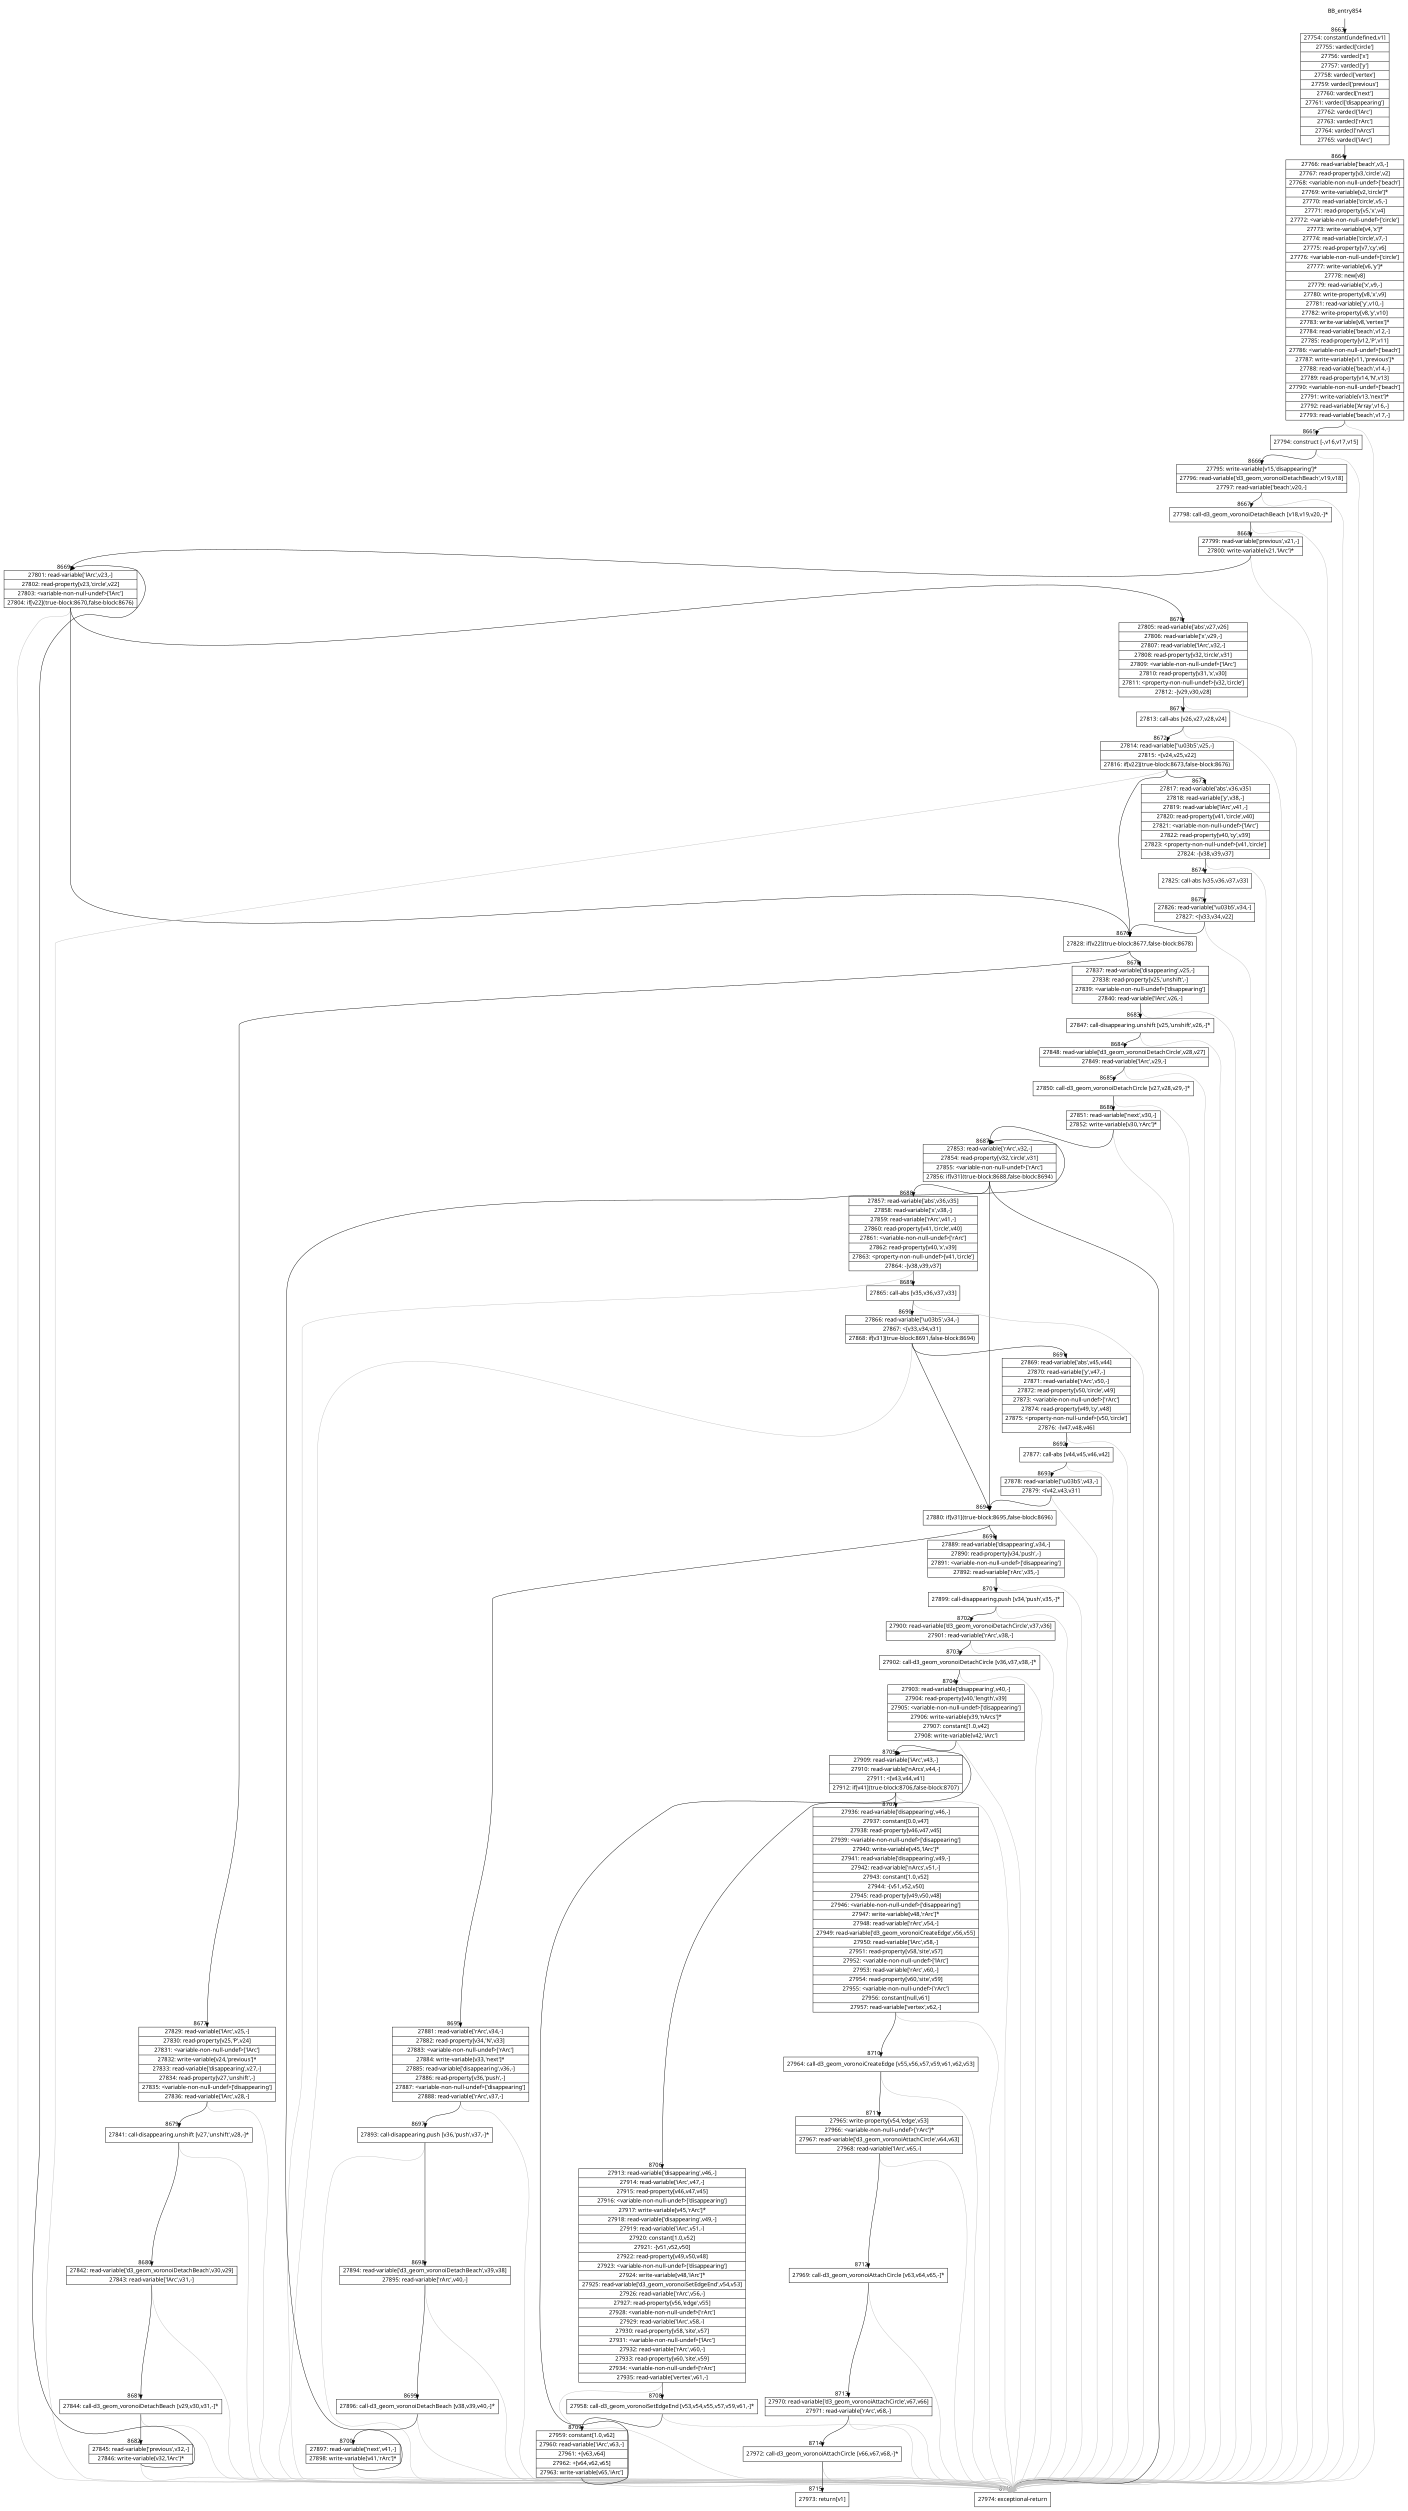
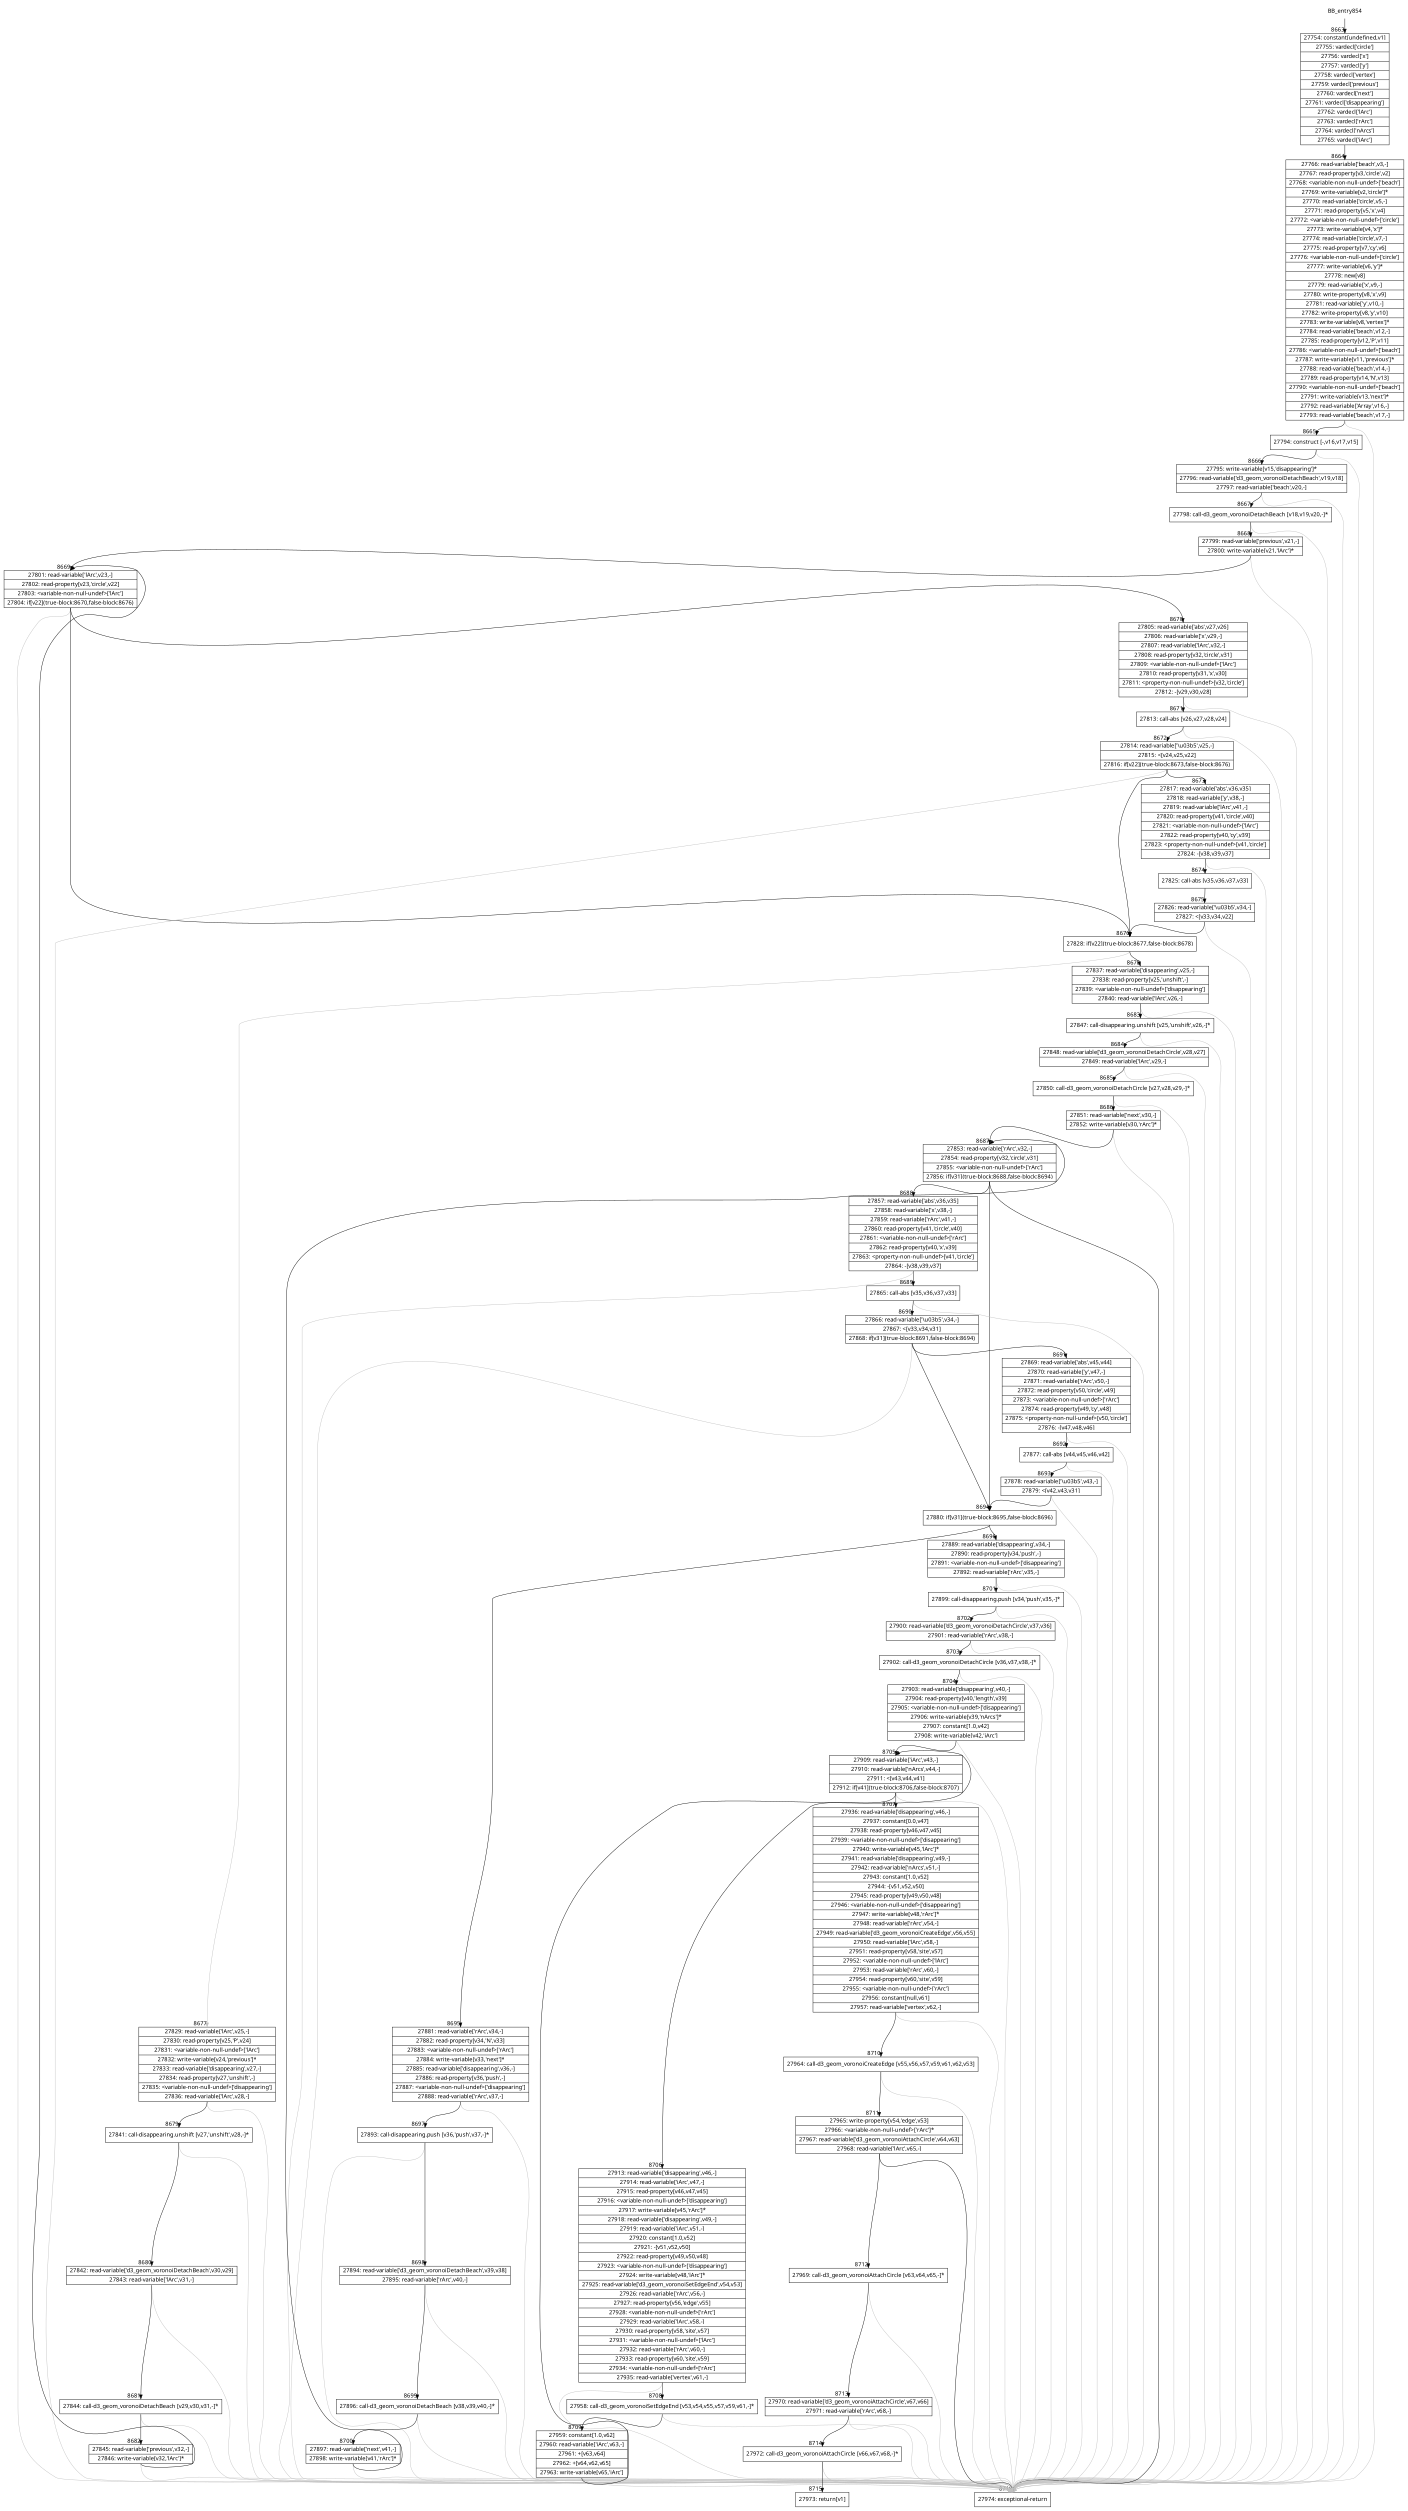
edge "27828: if[v22](true-block:8677,false-block:8678)" -> "27829: read-variable['lArc',v25,-]": color black -> gray
edge "27965: write-property[v54,'edge',v53]" -> "27974: exceptional-return": color gray -> black
